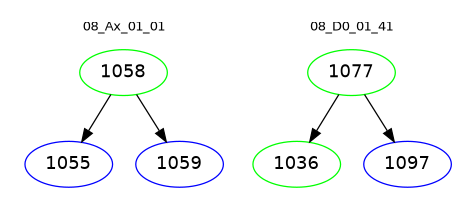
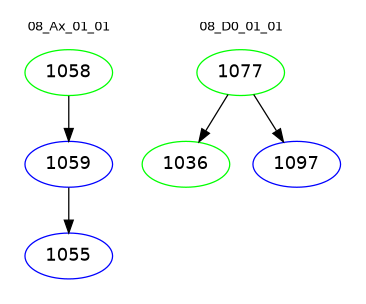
cluster "08_D0_01_41": label "08_D0_01_41" -> "08_D0_01_01"
edge "1058" -> "1055": now "1059" -> "1055"
